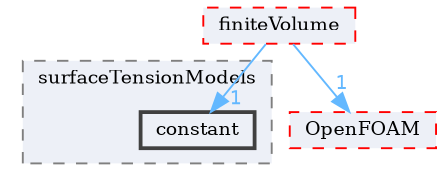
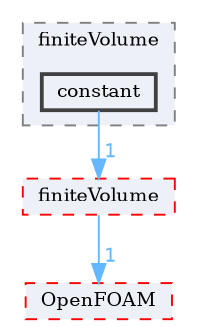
edge "finiteVolume" -> "constant": reversed
cluster "surfaceTensionModels": label "surfaceTensionModels" -> "finiteVolume"
